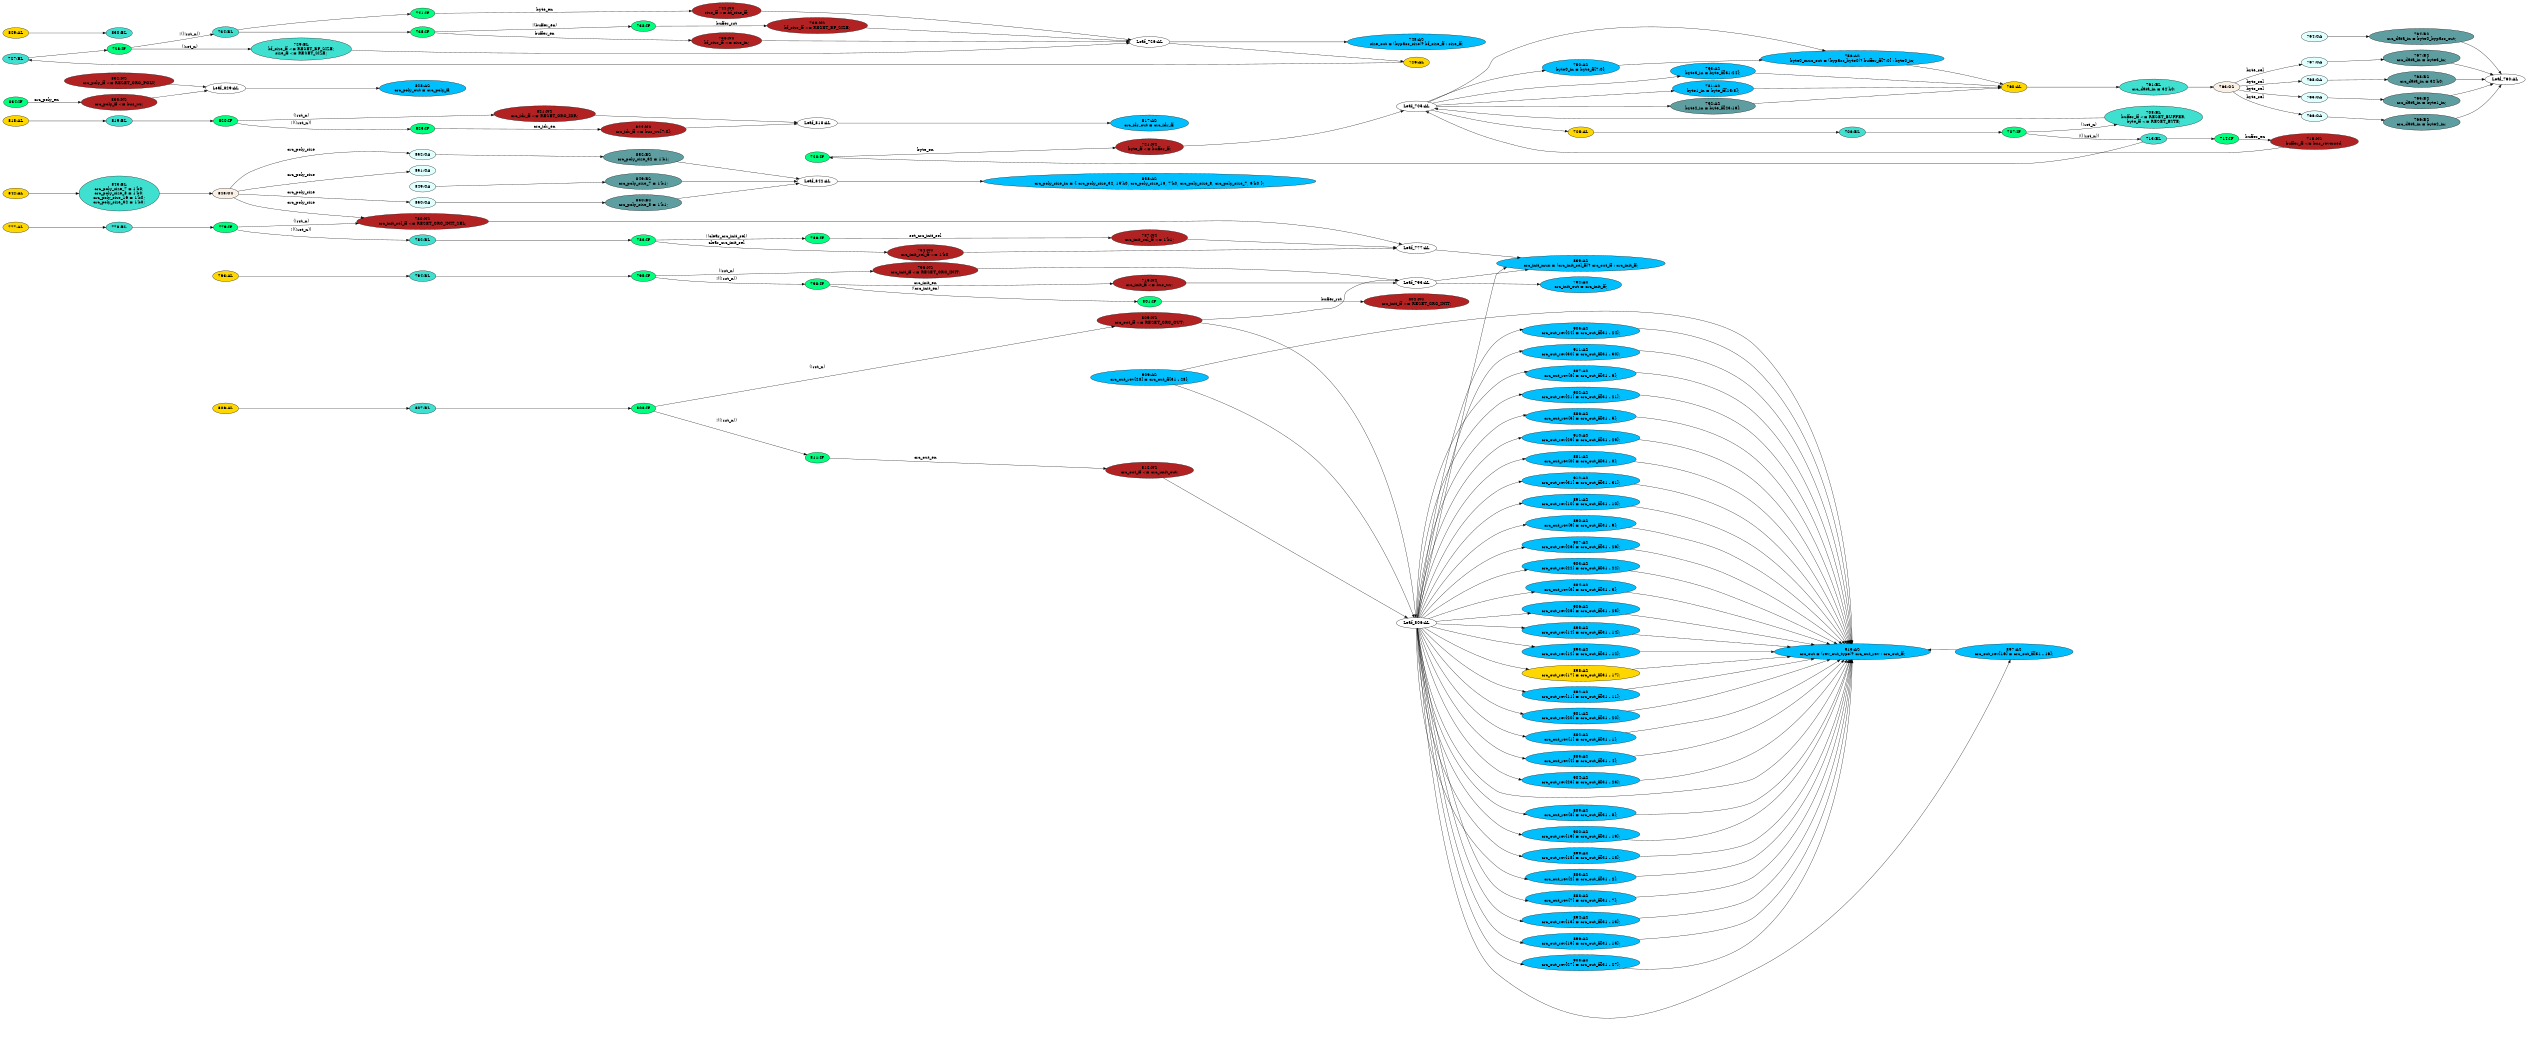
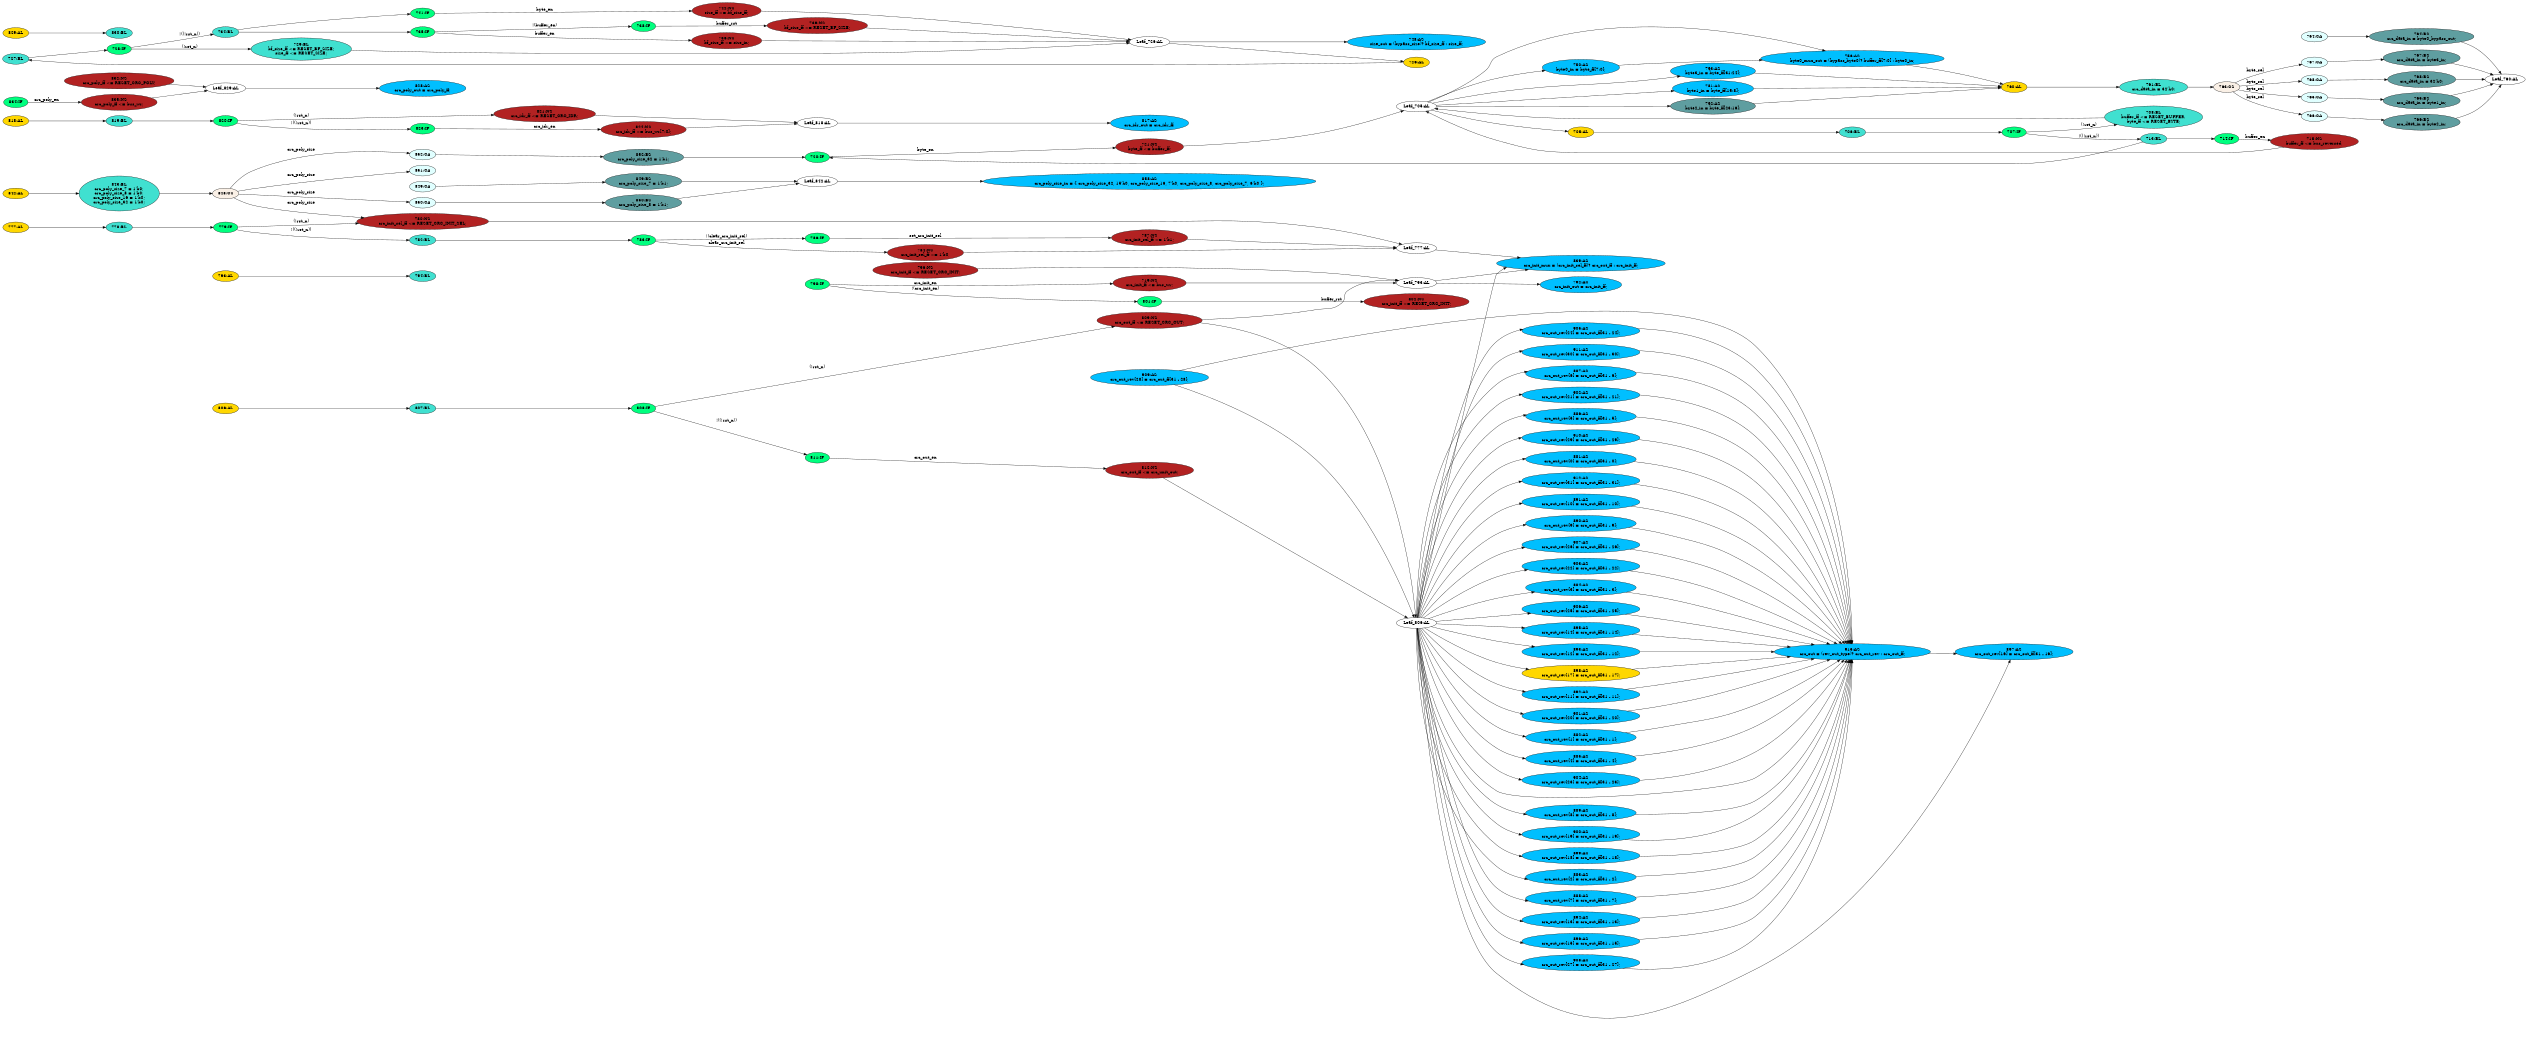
edge "852:BS crc_poly_size_32 = 1'b1;" -> "Leaf_842:AL": now "852:BS crc_poly_size_32 = 1'b1;" -> "720:IF"
node "795:IF": removed
edge "897:AS crc_out_rev[16] = crc_out_ff[31 - 16];" -> "915:AS crc_out = (rev_out_type)? crc_out_rev : crc_out_ff;": reversed
